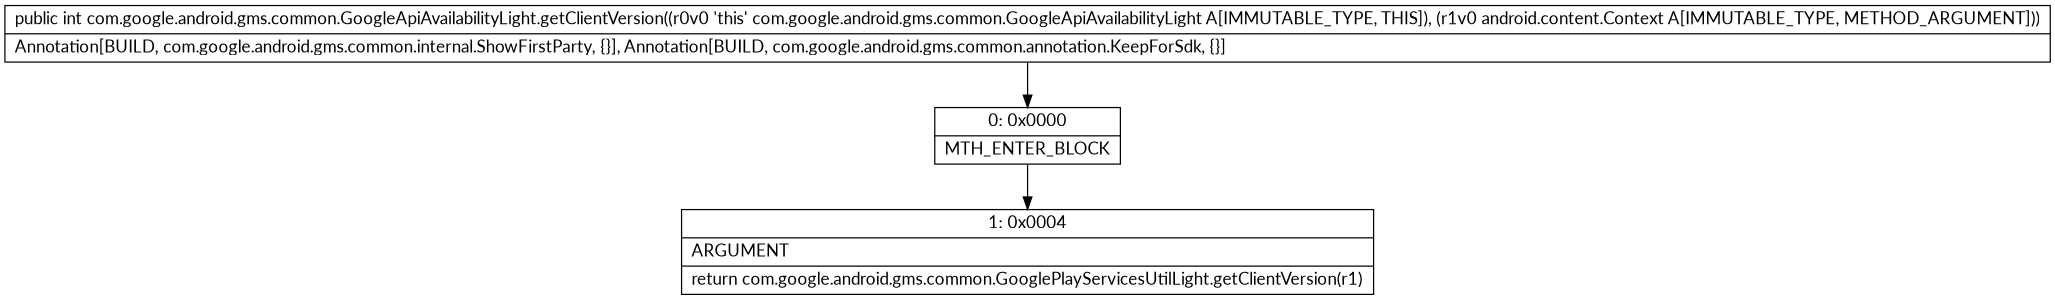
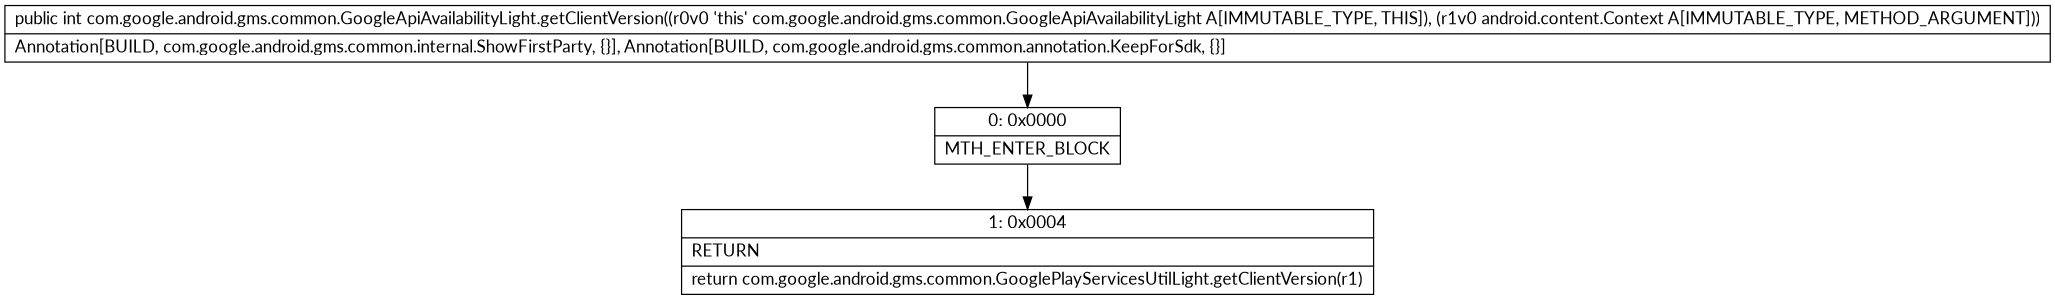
node "1: 0x0004": text "ARGUMENT" -> "RETURN"
